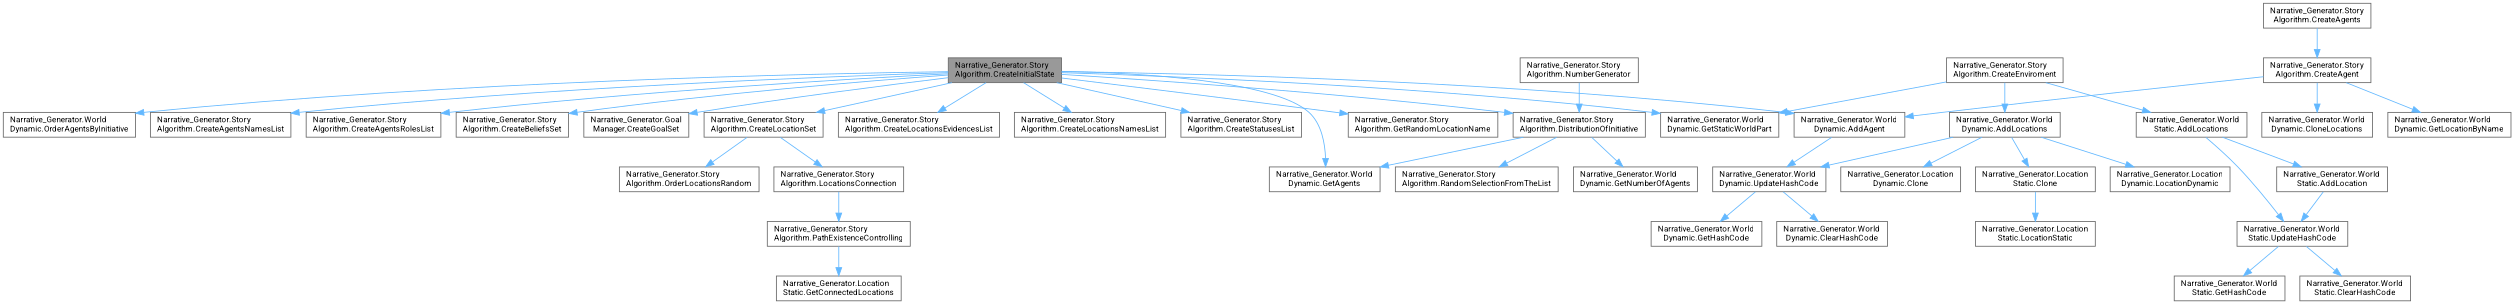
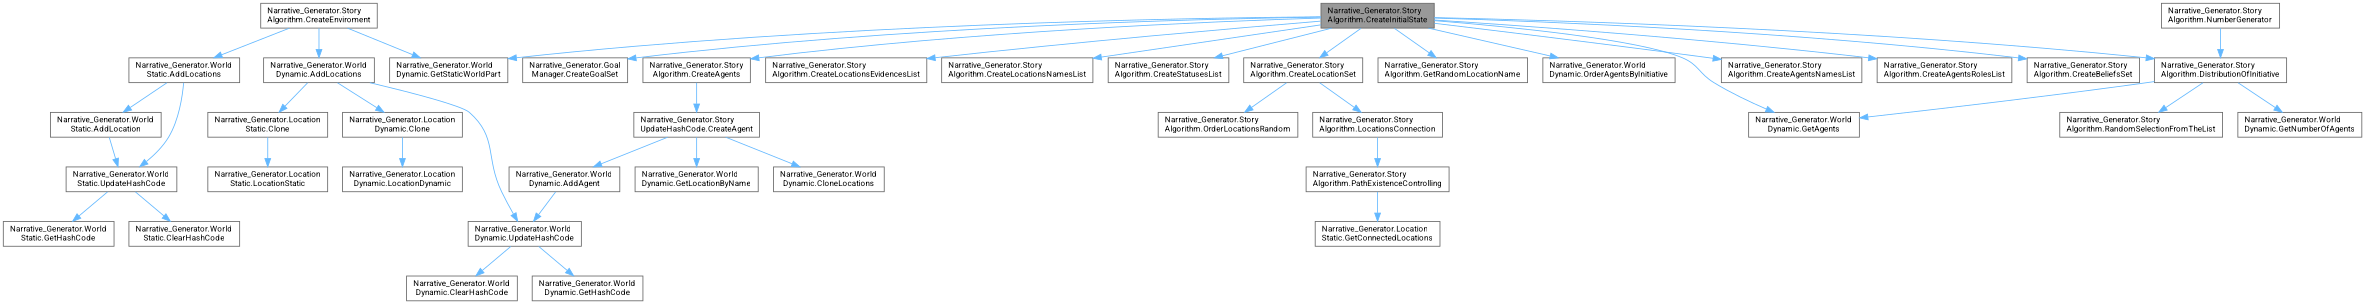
node "Narrative_Generator.Story Algorithm.CreateAgent": label "Narrative_Generator.Story Algorithm.CreateAgent" -> "Narrative_Generator.Story UpdateHashCode.CreateAgent"
edge "Narrative_Generator.Story Algorithm.CreateInitialState" -> "Narrative_Generator.World Dynamic.AddAgent": now "Narrative_Generator.Story Algorithm.CreateInitialState" -> "Narrative_Generator.Story Algorithm.CreateAgents"
edge "Narrative_Generator.World Dynamic.AddLocations" -> "Narrative_Generator.Location Dynamic.LocationDynamic": now "Narrative_Generator.Location Dynamic.Clone" -> "Narrative_Generator.Location Dynamic.LocationDynamic"
